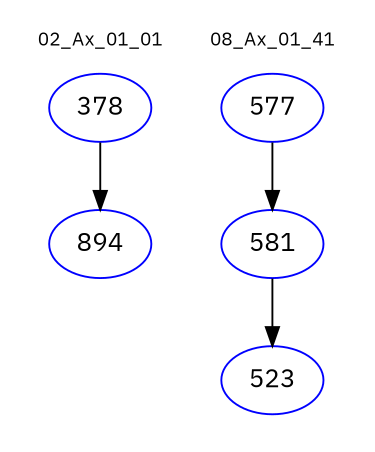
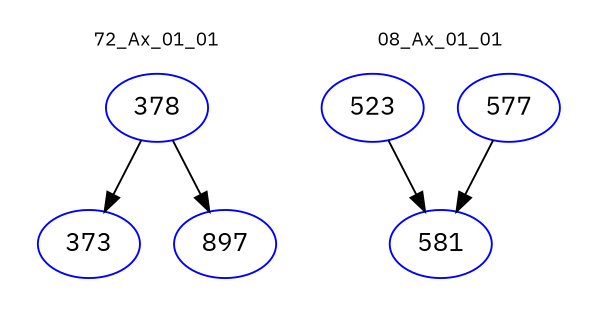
cluster "02_Ax_01_01": label "02_Ax_01_01" -> "72_Ax_01_01"
cluster "08_Ax_01_41": label "08_Ax_01_41" -> "08_Ax_01_01"
node "373": added
node "894": label "894" -> "897"
edge "581" -> "523": reversed
